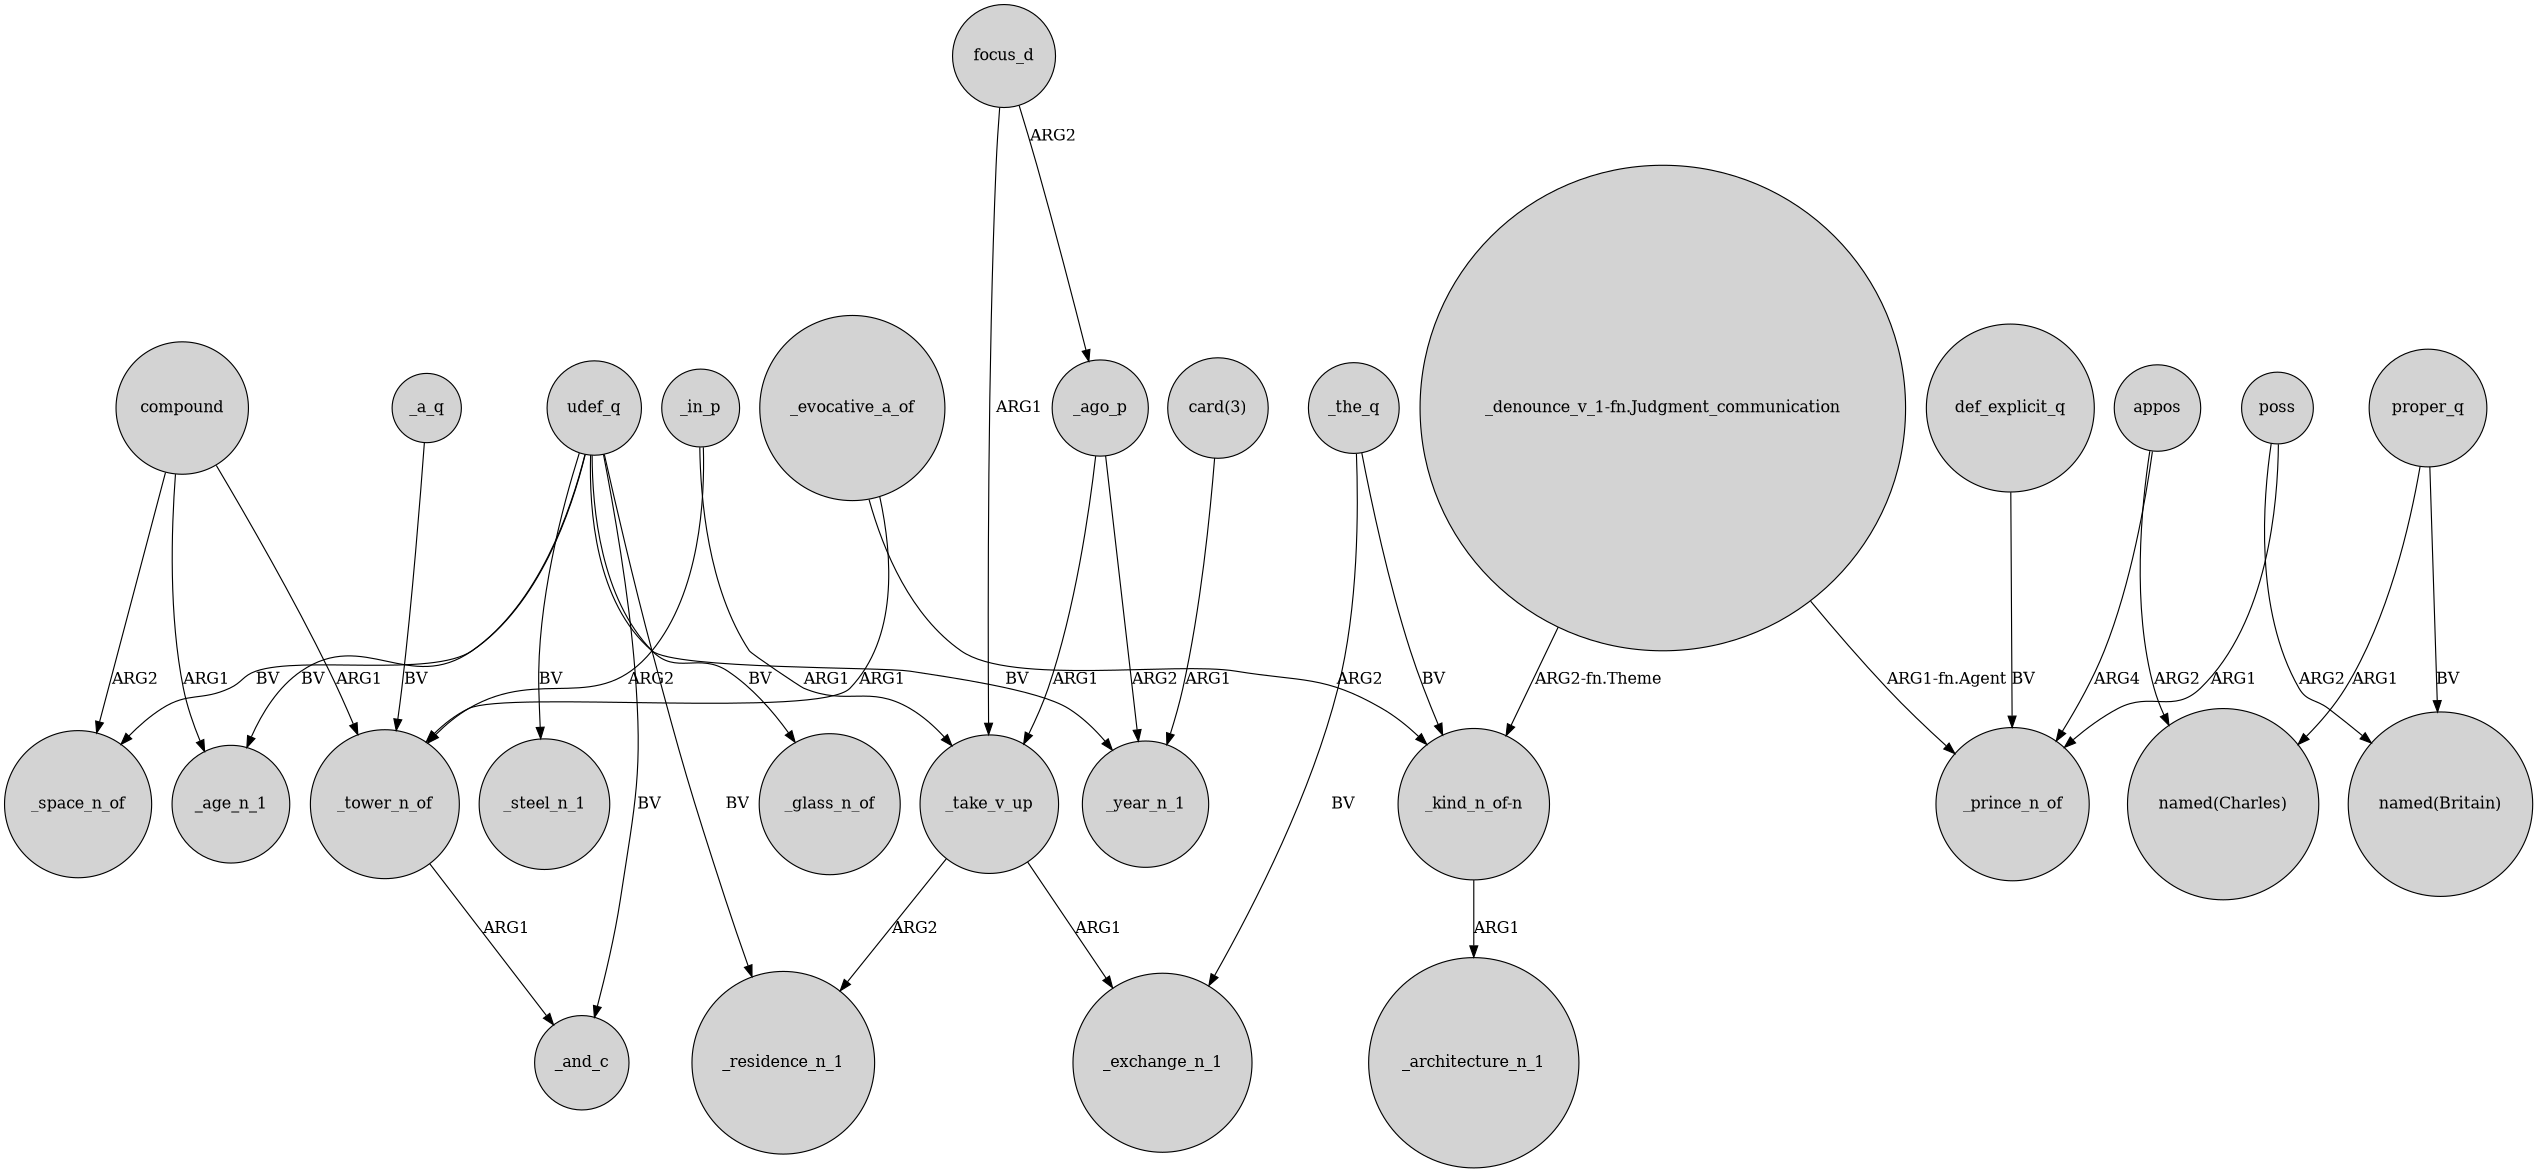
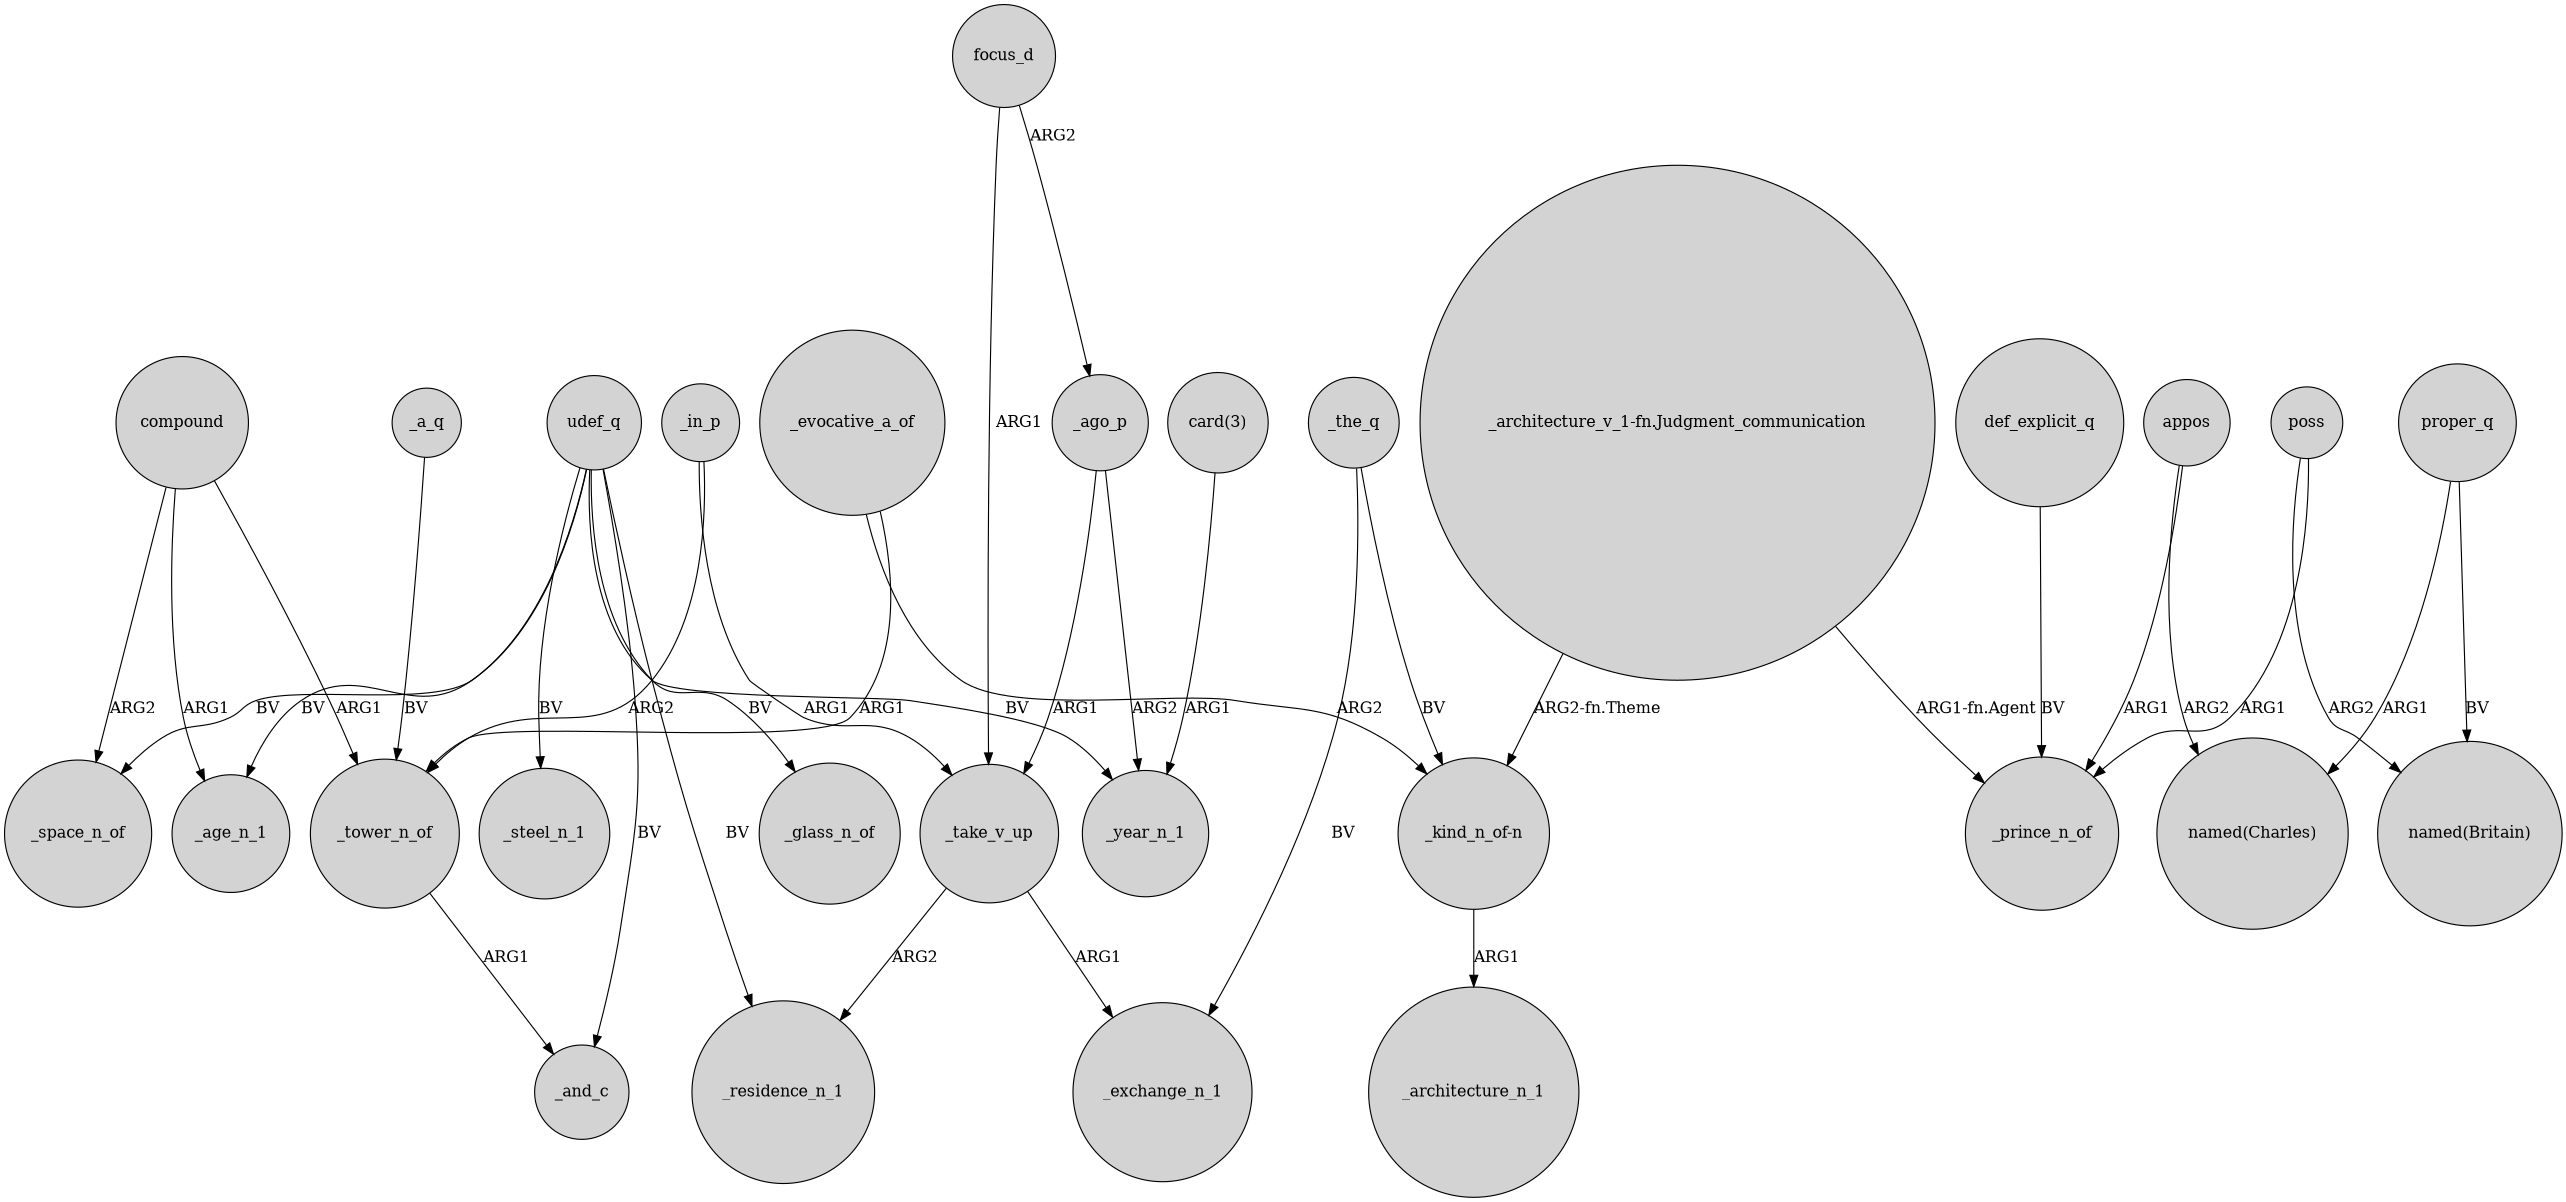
node "_denounce_v_1-fn.Judgment_communication": label "_denounce_v_1-fn.Judgment_communication" -> "_architecture_v_1-fn.Judgment_communication"
edge "appos" -> "_prince_n_of": label "ARG4" -> "ARG1"
